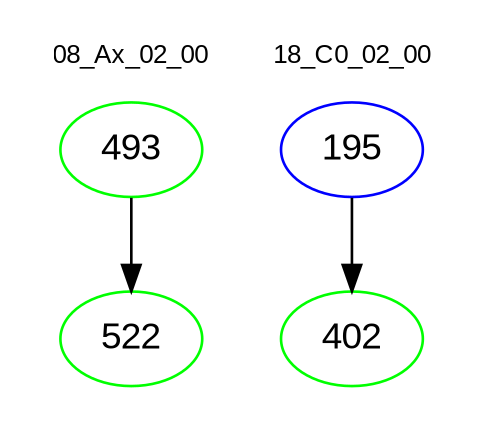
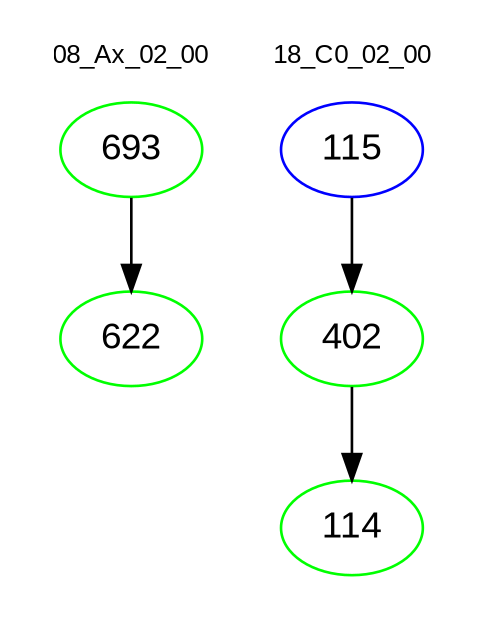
node "493": label "493" -> "693"
node "195": label "195" -> "115"
node "522": label "522" -> "622"
node "114": added
